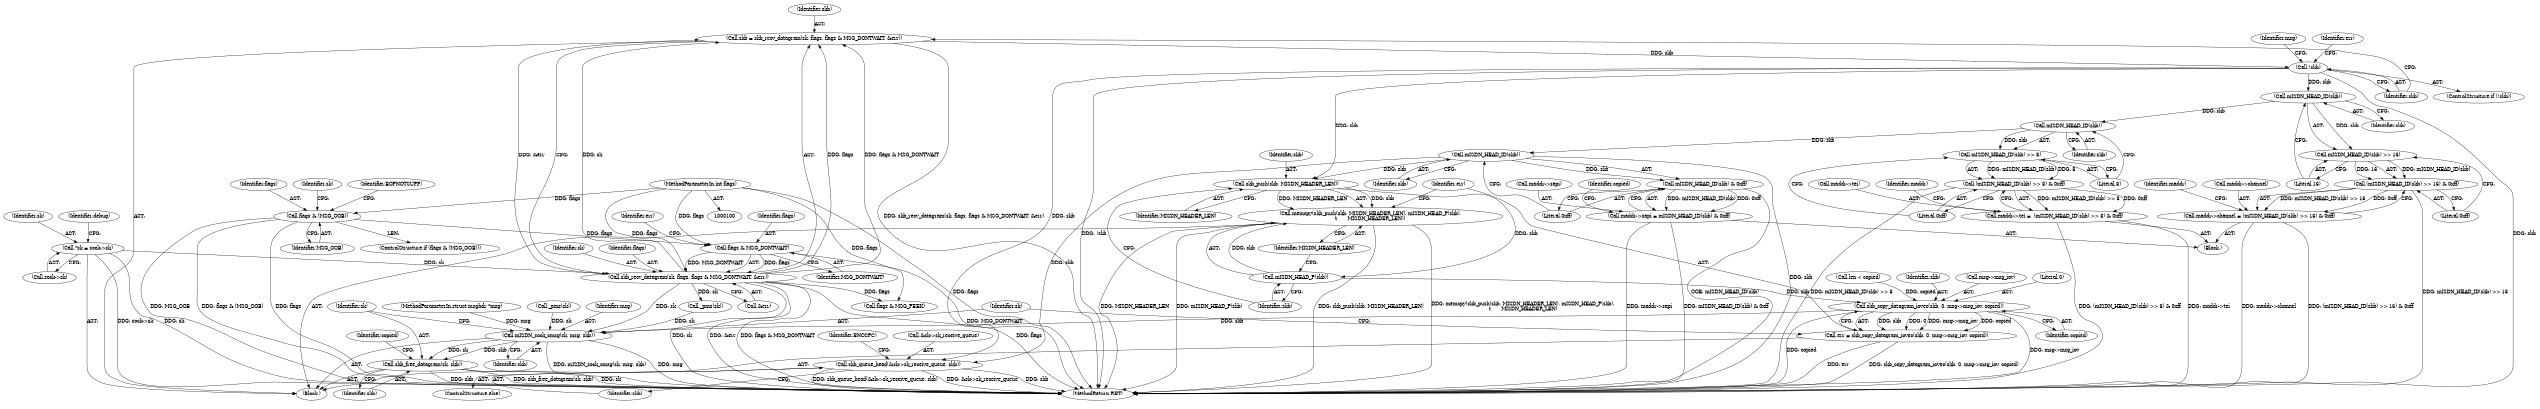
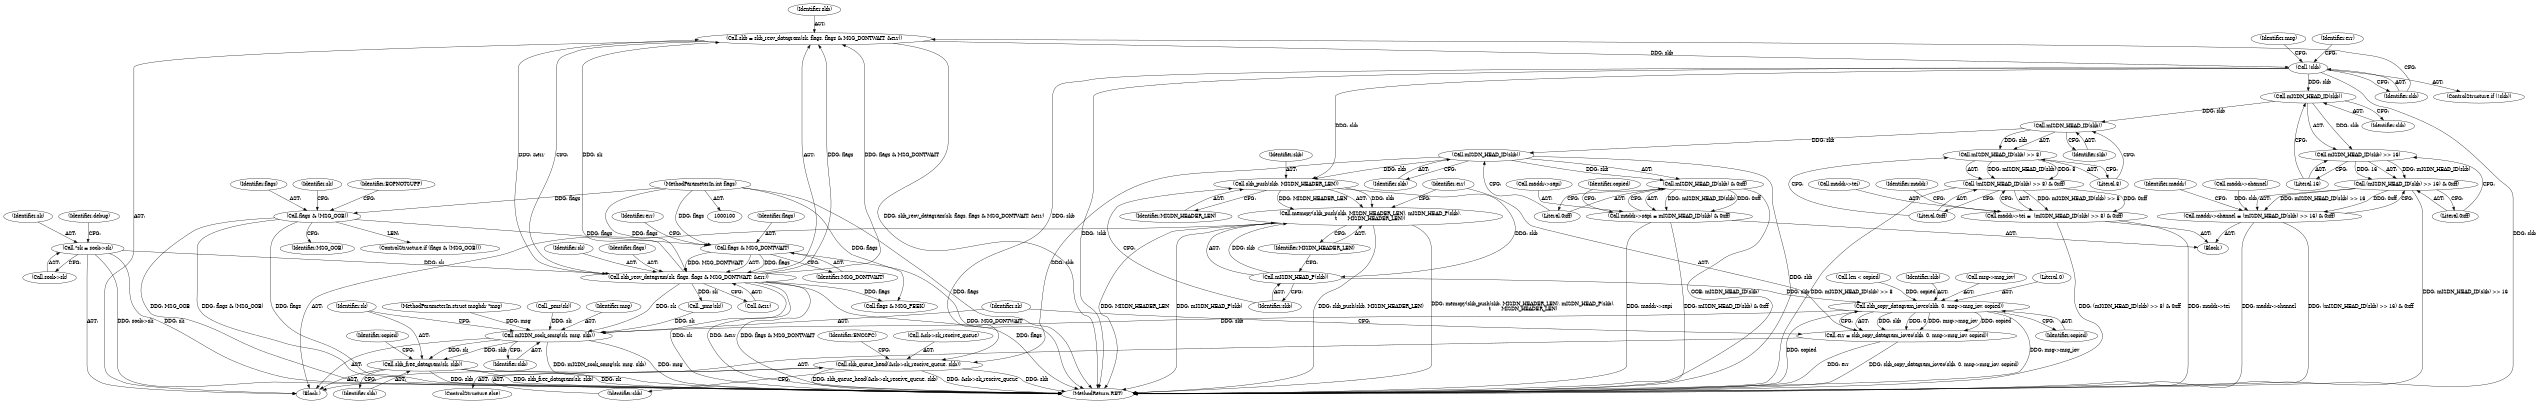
edge "(Call,maddr->channel)" -> "(Call,maddr->channel = (mISDN_HEAD_ID(skb) >> 16) & 0xff)": label "AST: " -> "DDG: skb"
edge "(Identifier,MSG_OOB)" -> "(Call,flags & (MSG_OOB))": removed, label "AST:"
